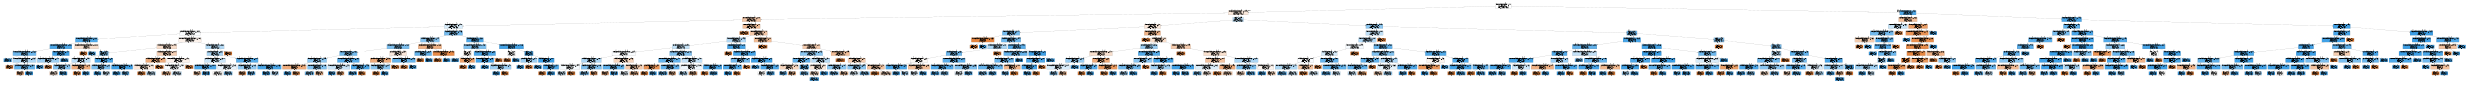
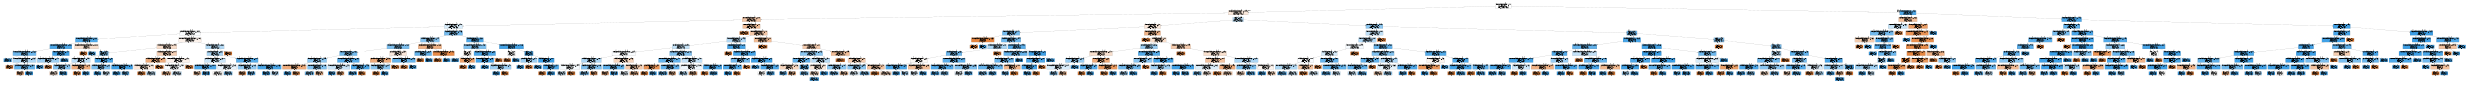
node "gini = 0.0 samples = 19 value = [19, 0]": fillcolor #399de5c8 -> #e58139ff
node "gini = 0.217 samples = 186 value = [23, 163]": fillcolor #e58139bf -> #399de5db
